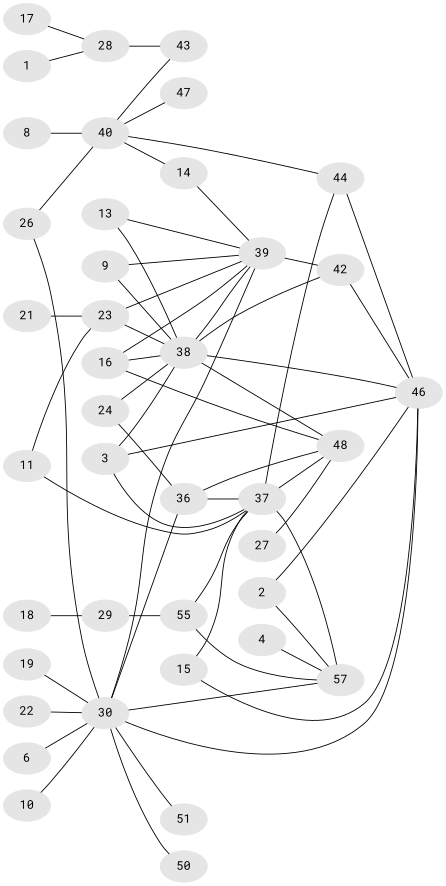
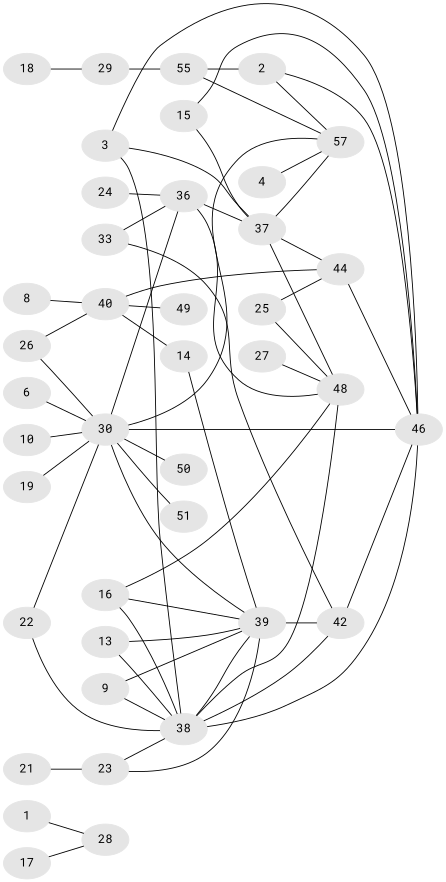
node "43": removed
node "47": label "47" -> "49"
node "33": added
node "25": added
edge "38" -- "24": now "38" -- "22"
node "11": removed
edge "37" -- "55": now "2" -- "55"
